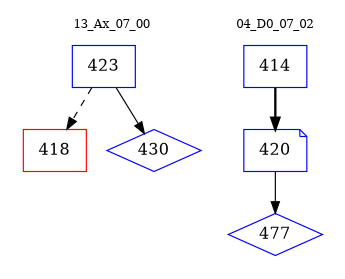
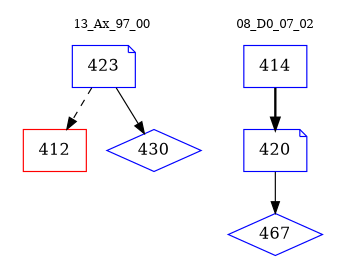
cluster "13_Ax_07_00": label "13_Ax_07_00" -> "13_Ax_97_00"
cluster "04_D0_07_02": label "04_D0_07_02" -> "08_D0_07_02"
node "423": shape box -> note
node "418": label "418" -> "412"
node "477": label "477" -> "467"
